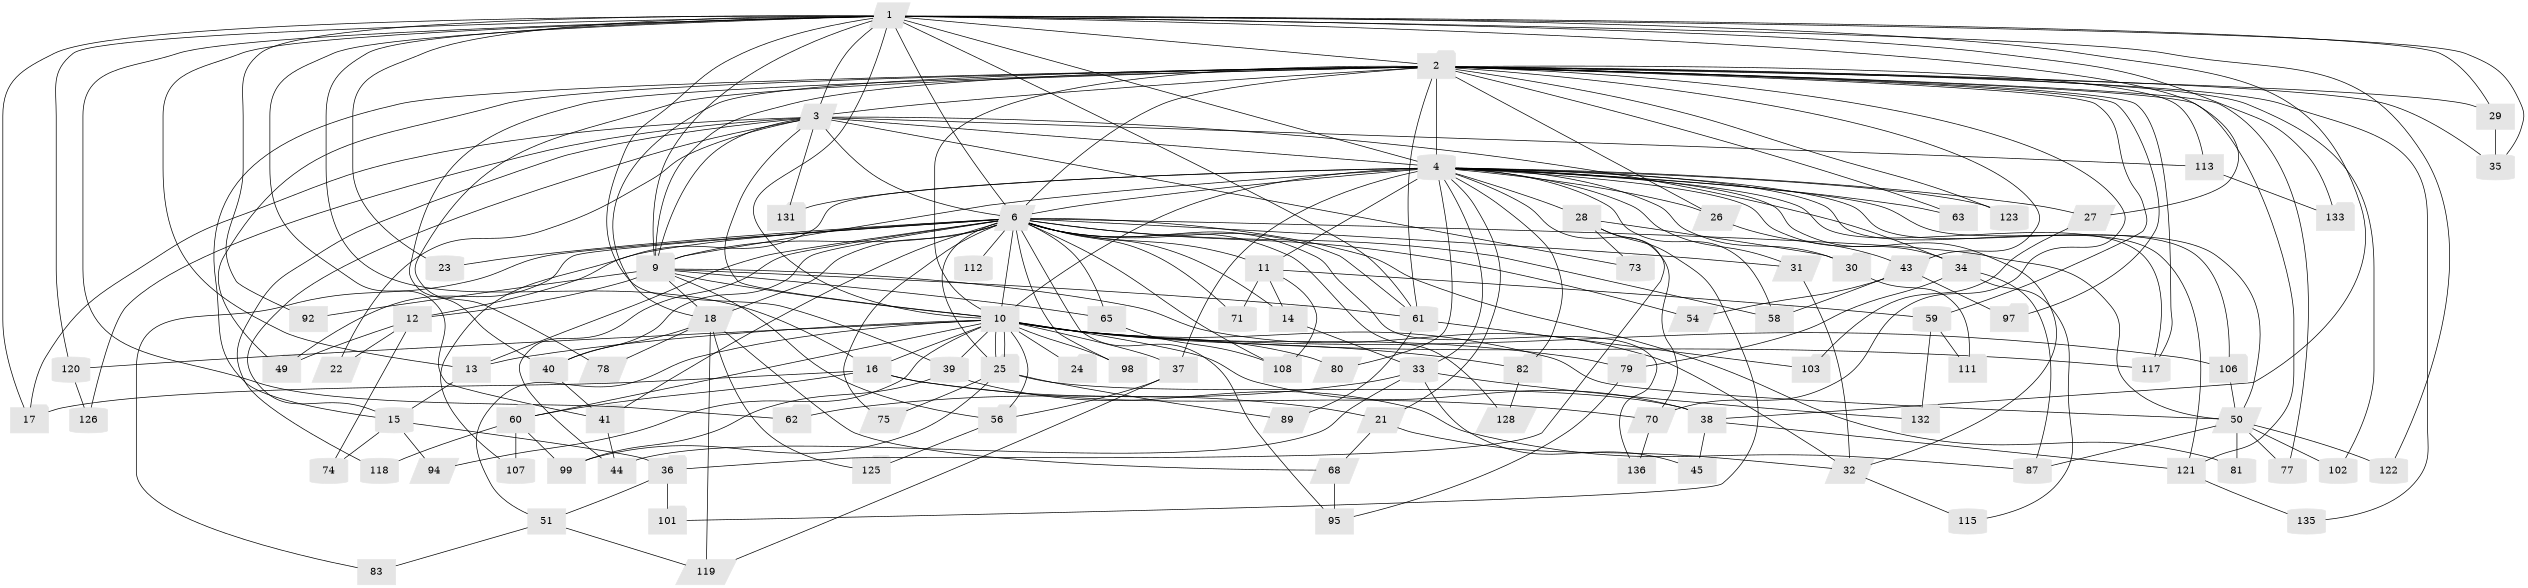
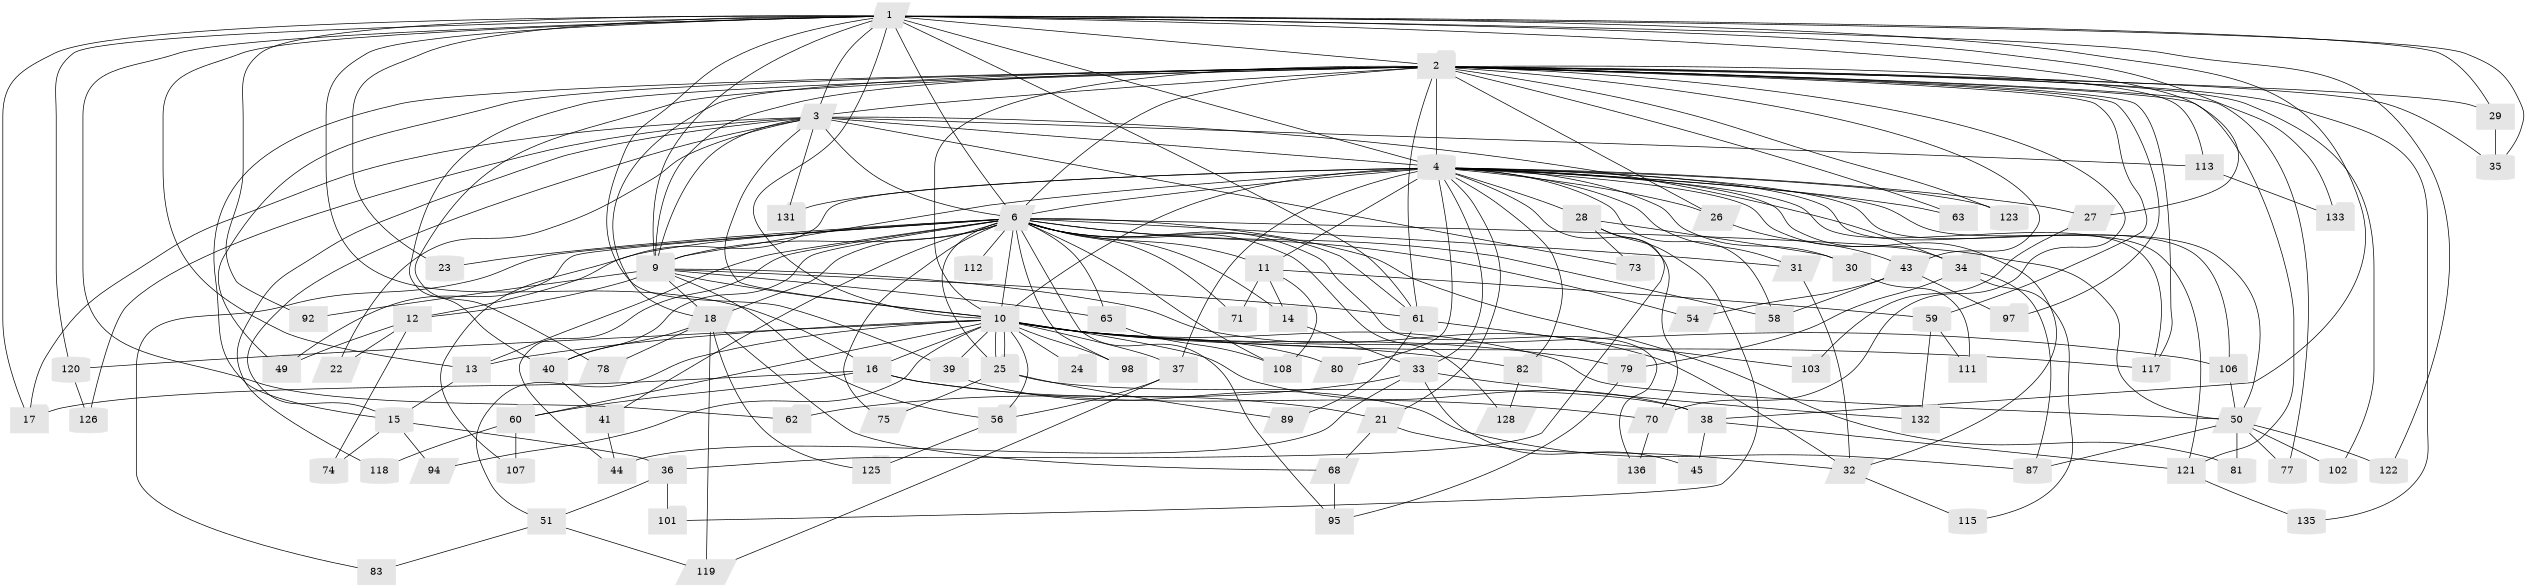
edge "1" -- "41": removed
node "99": removed
